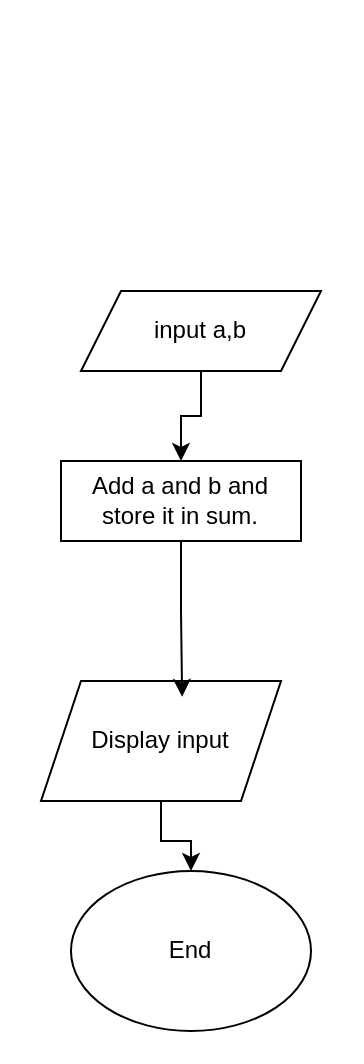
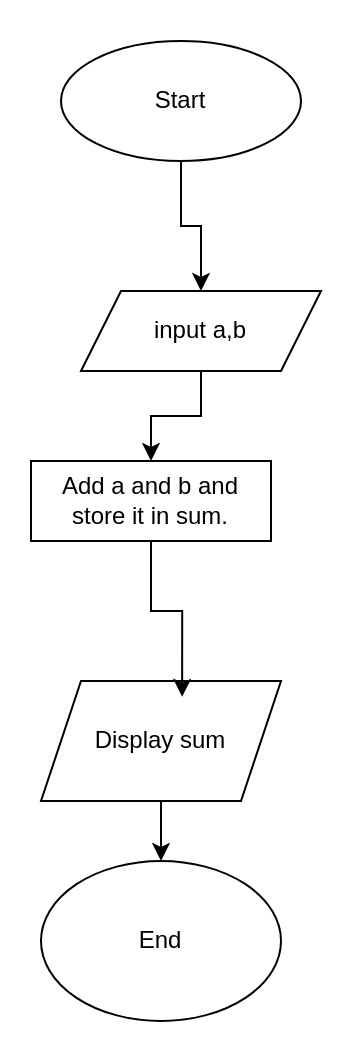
node "Start": added
edge "Start" -> "input a,b": added
node "Add a and b and store it in sum.": moved (181, 501) -> (151, 501)
node "Display input": label "Display input" -> "Display sum"
node "End": moved (191, 951) -> (161, 941)
